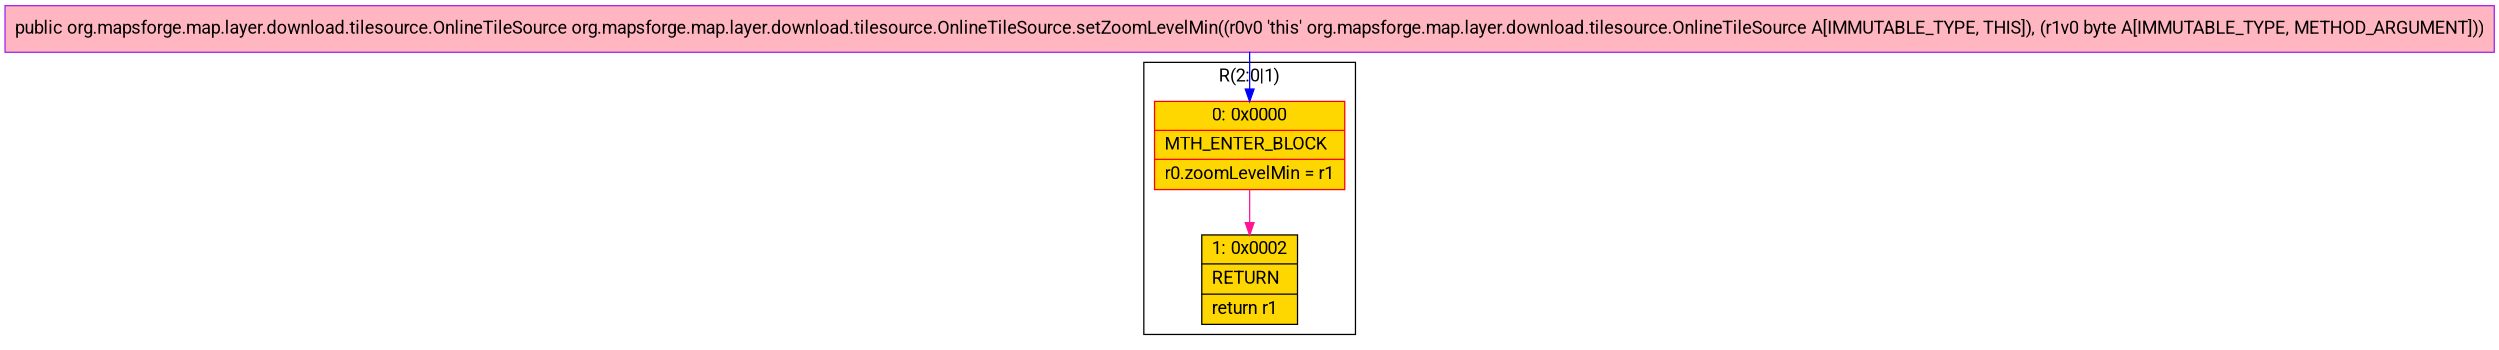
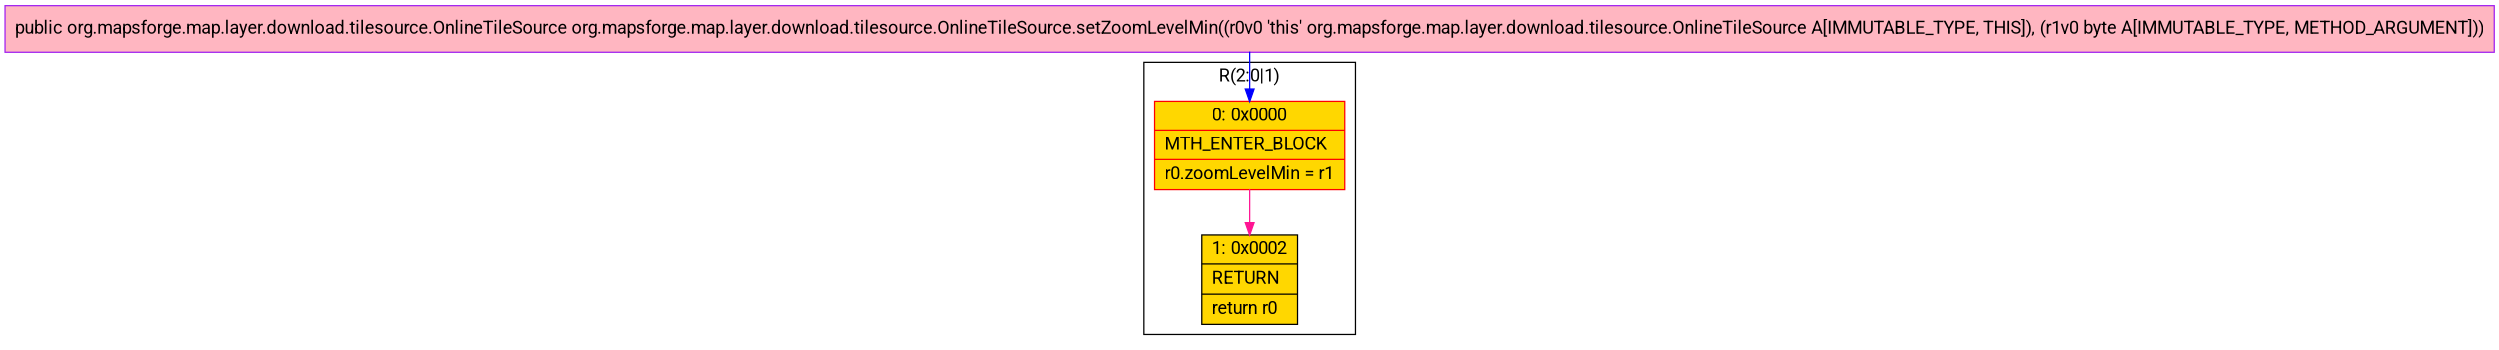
node "1: 0x0002": text "return r1" -> "return r0"
